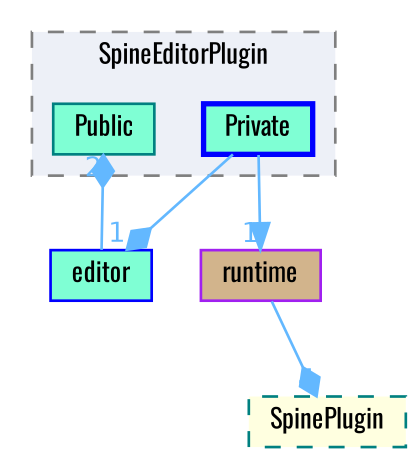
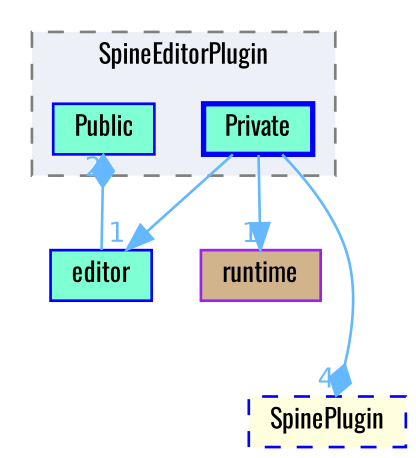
node "Public": color teal -> blue
edge "Private" -> "editor": arrowhead diamond -> normal
edge "runtime" -> "SpinePlugin": now "Private" -> "SpinePlugin"
node "SpinePlugin": color teal -> blue
